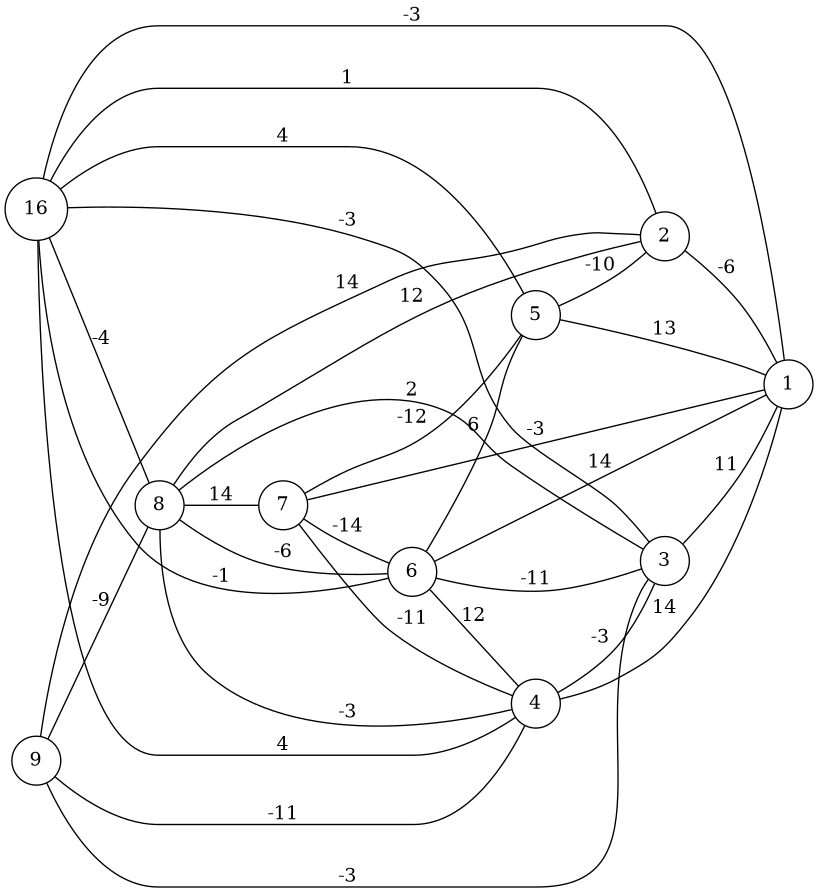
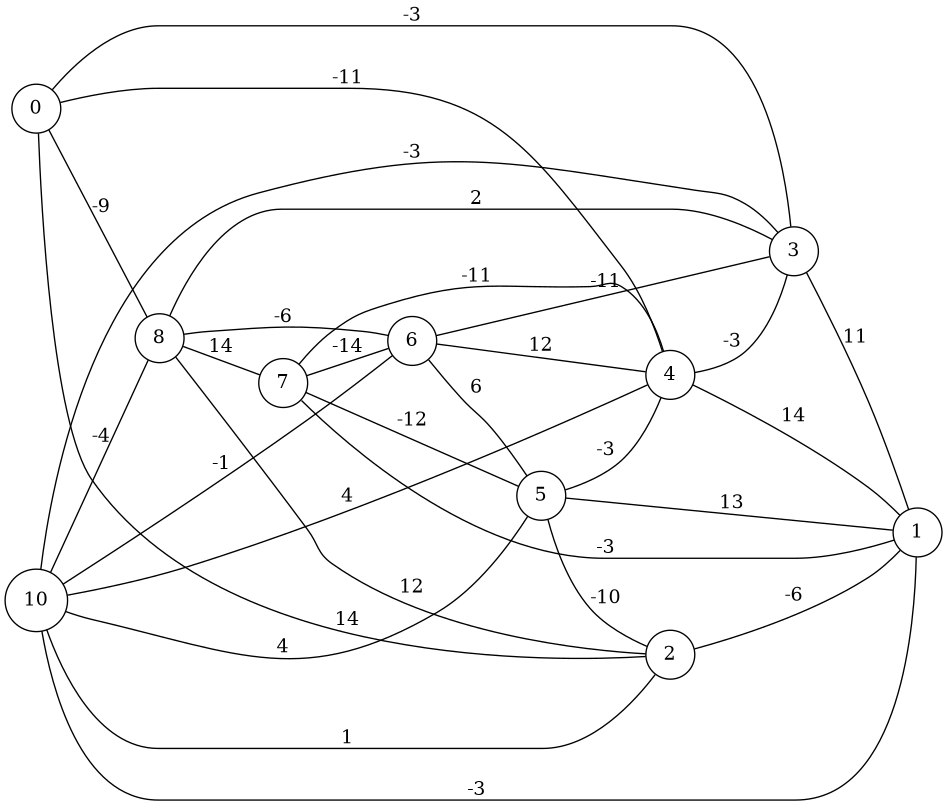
node "16": label "16" -> "10"
edge "1" -- "6": removed, label "14"
edge "8" -- "4": now "5" -- "4"
node "9": label "9" -> "0"
